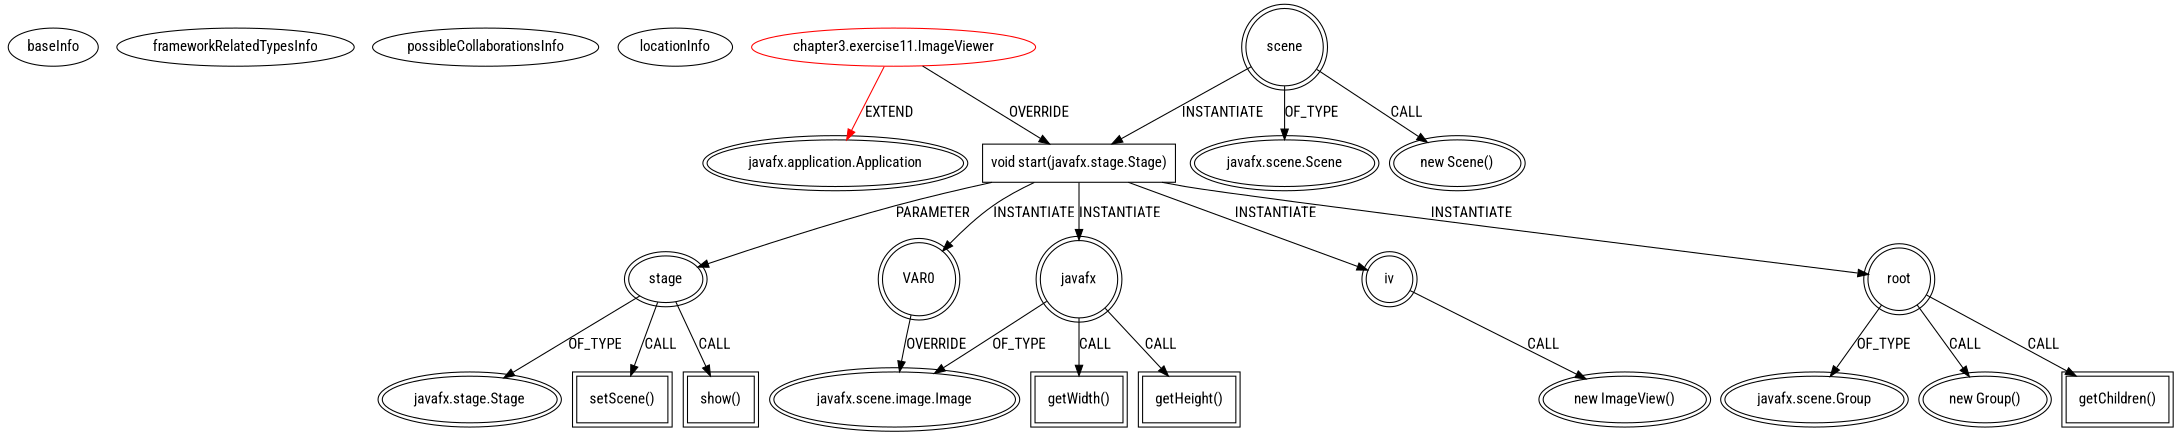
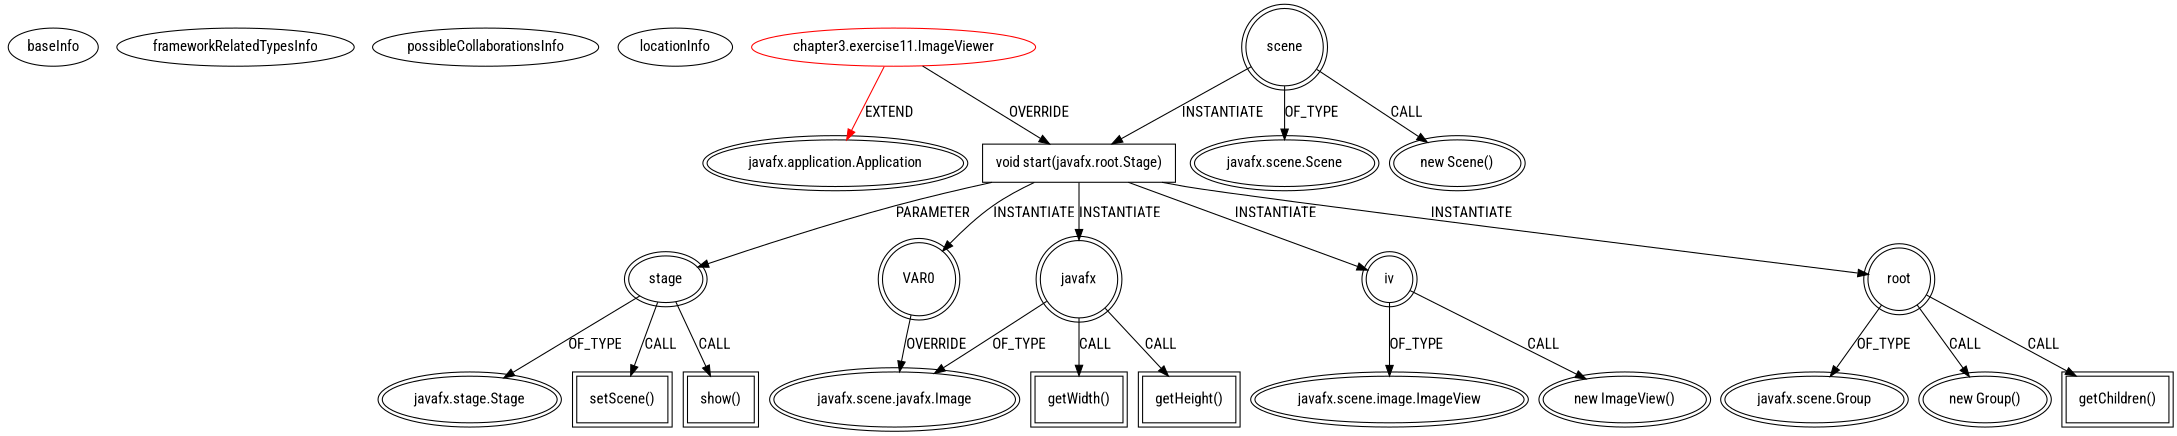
node "void start(javafx.stage.Stage)": label "void start(javafx.stage.Stage)" -> "void start(javafx.root.Stage)"
node "javafx.scene.image.Image": label "javafx.scene.image.Image" -> "javafx.scene.javafx.Image"
node "javafx.scene.image.ImageView": added
